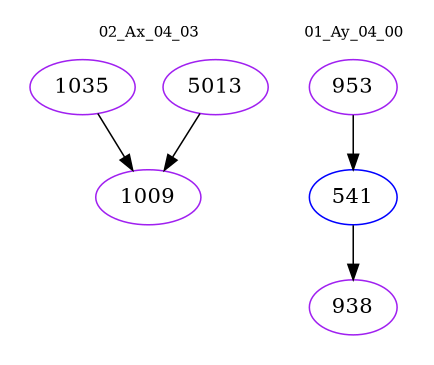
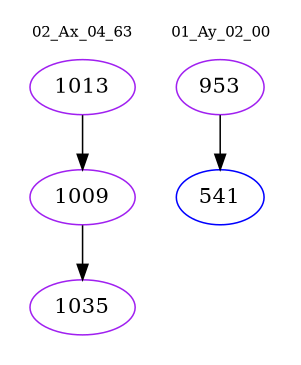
cluster "02_Ax_04_03": label "02_Ax_04_03" -> "02_Ax_04_63"
cluster "01_Ay_04_00": label "01_Ay_04_00" -> "01_Ay_02_00"
node "5013": label "5013" -> "1013"
edge "1035" -> "1009": reversed
node "938": removed
